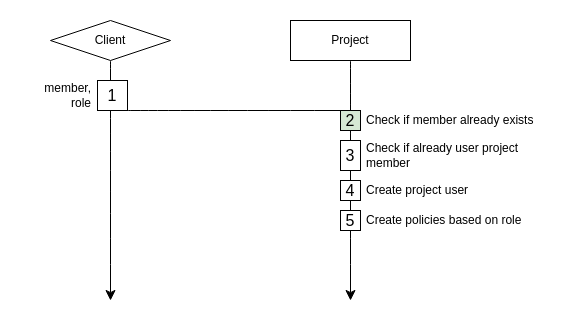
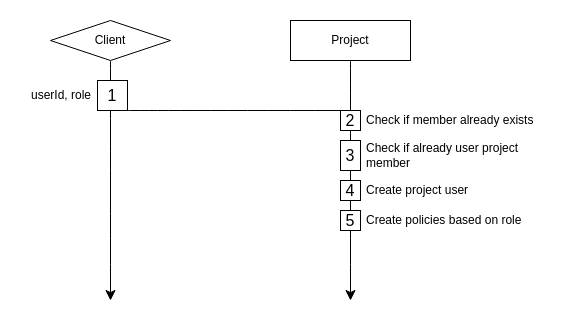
node "member, role": label "member, role" -> "userId, role"
node "2": fillcolor #d5e8d4 -> #ffffff
